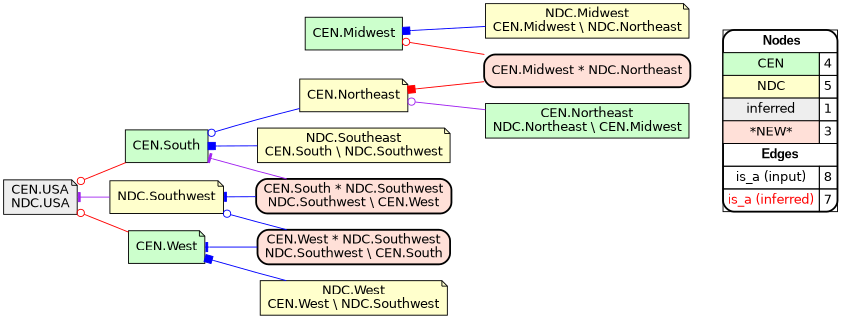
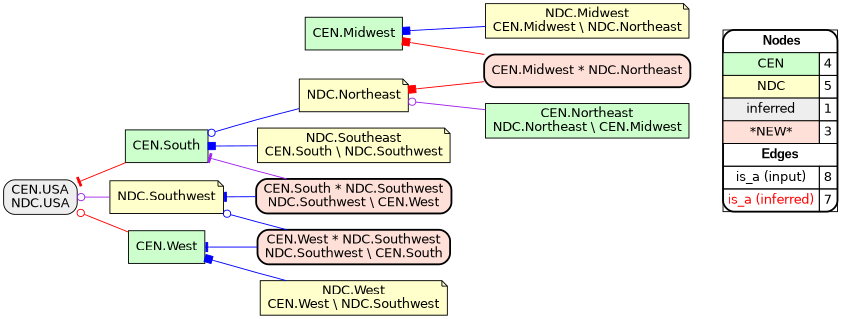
edge "CEN.Midwest * NDC.Northeast" -> "CEN.Midwest": arrowhead odot -> box
node "CEN.Northeast": label "CEN.Northeast" -> "NDC.Northeast"
edge "CEN.South" -> "CEN.USA NDC.USA": arrowhead odot -> tee
node "CEN.USA NDC.USA": shape note -> box
edge "NDC.Southwest" -> "CEN.USA NDC.USA": arrowhead tee -> odot
node "CEN.West": shape note -> box
